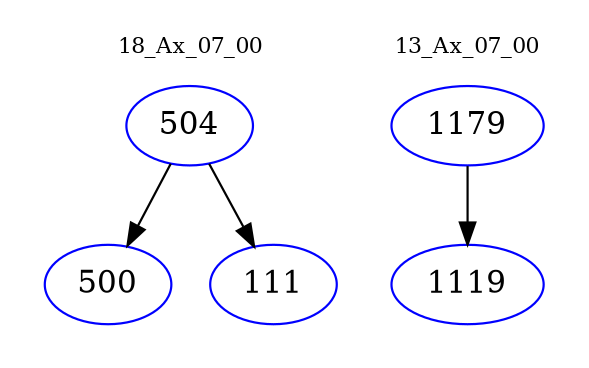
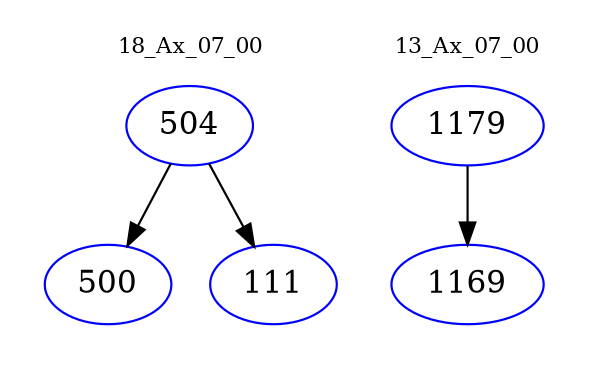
node "1119": label "1119" -> "1169"
